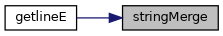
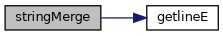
edge "getlineE" -> "stringMerge": reversed
